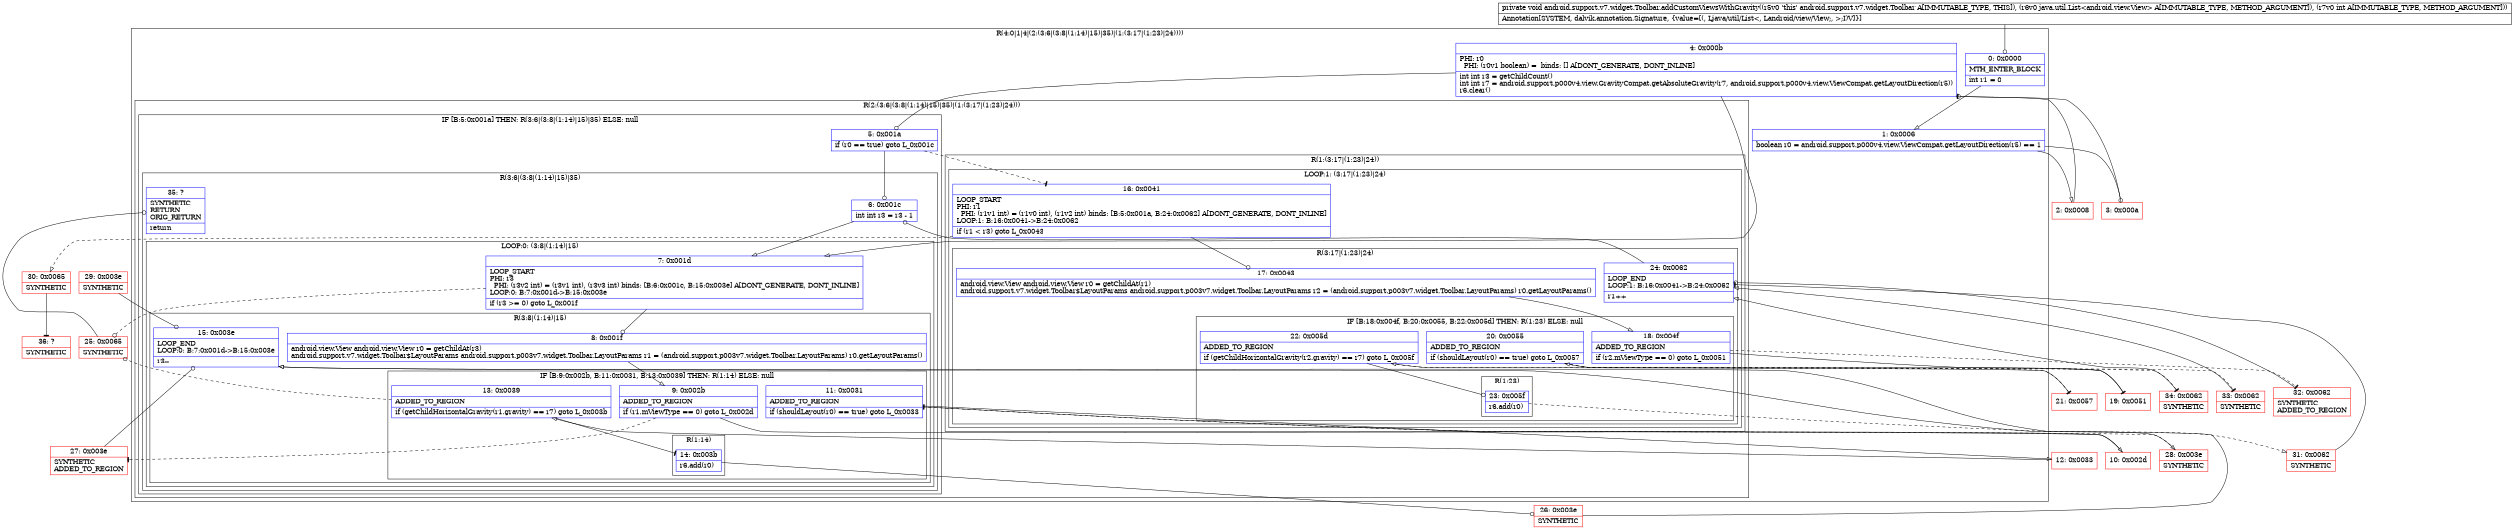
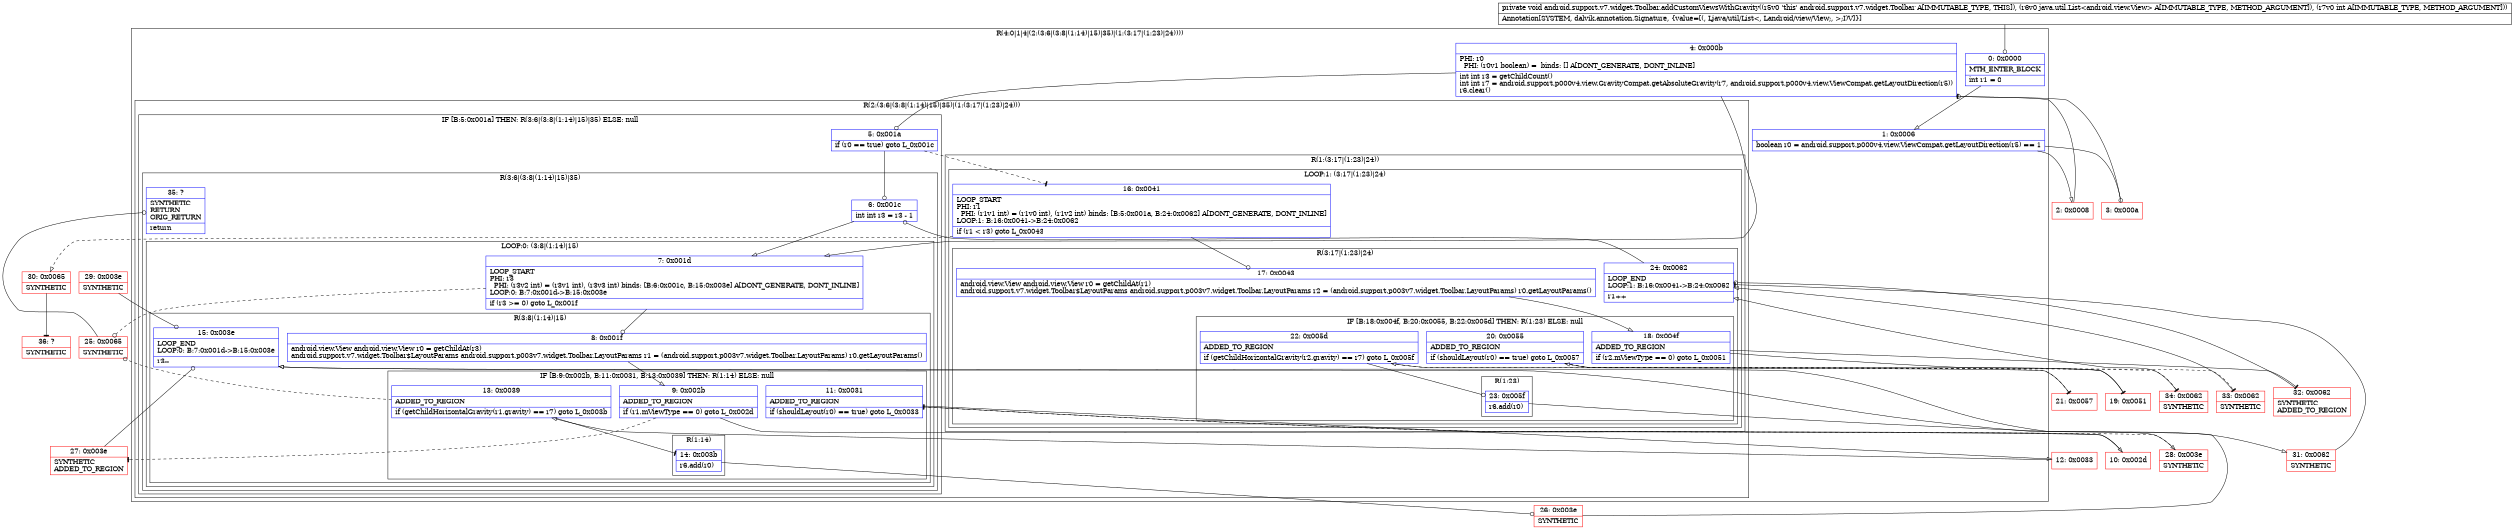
edge "18: 0x004f" -> "32: 0x0062": style dashed -> solid
edge "23: 0x005f" -> "31: 0x0062": style dashed -> solid
